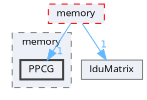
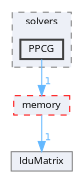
edge "memory" -> "PPCG": reversed
cluster "memory": label "memory" -> "solvers"
